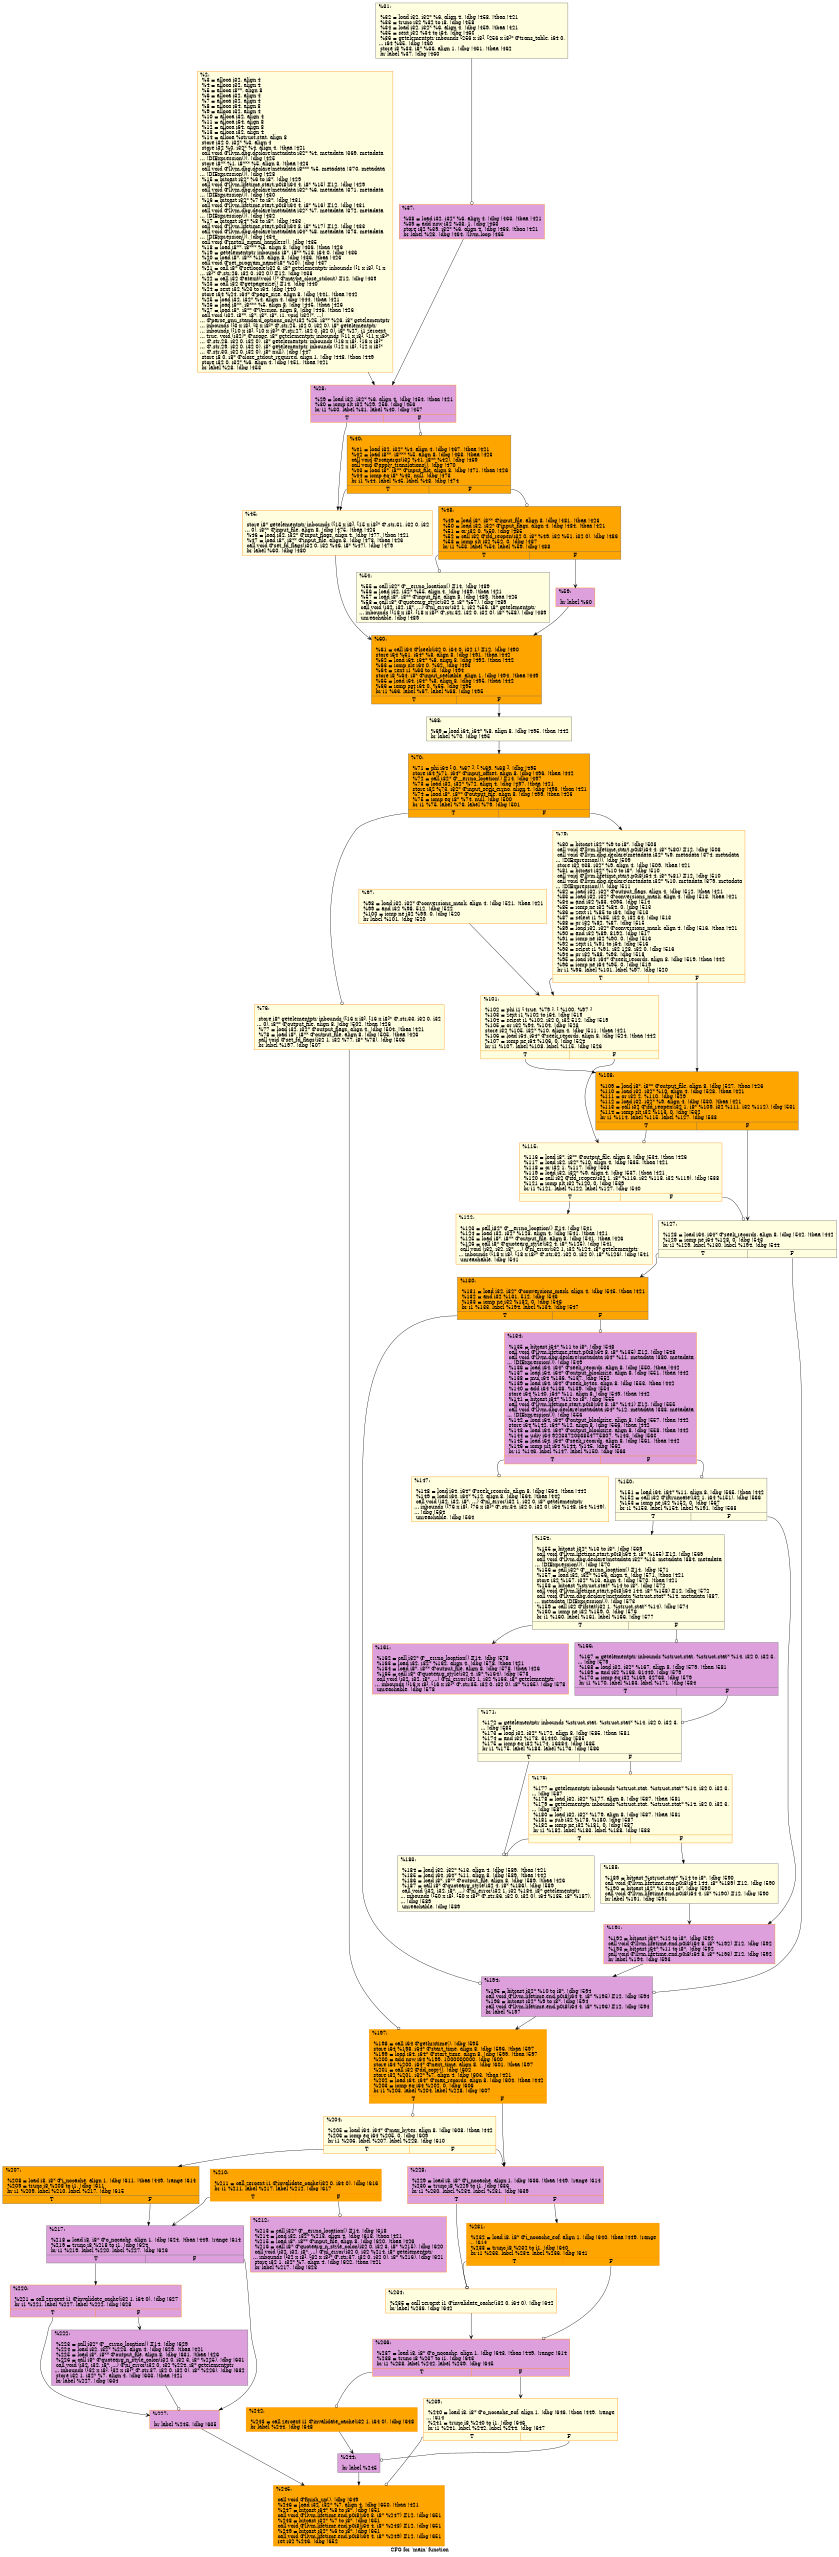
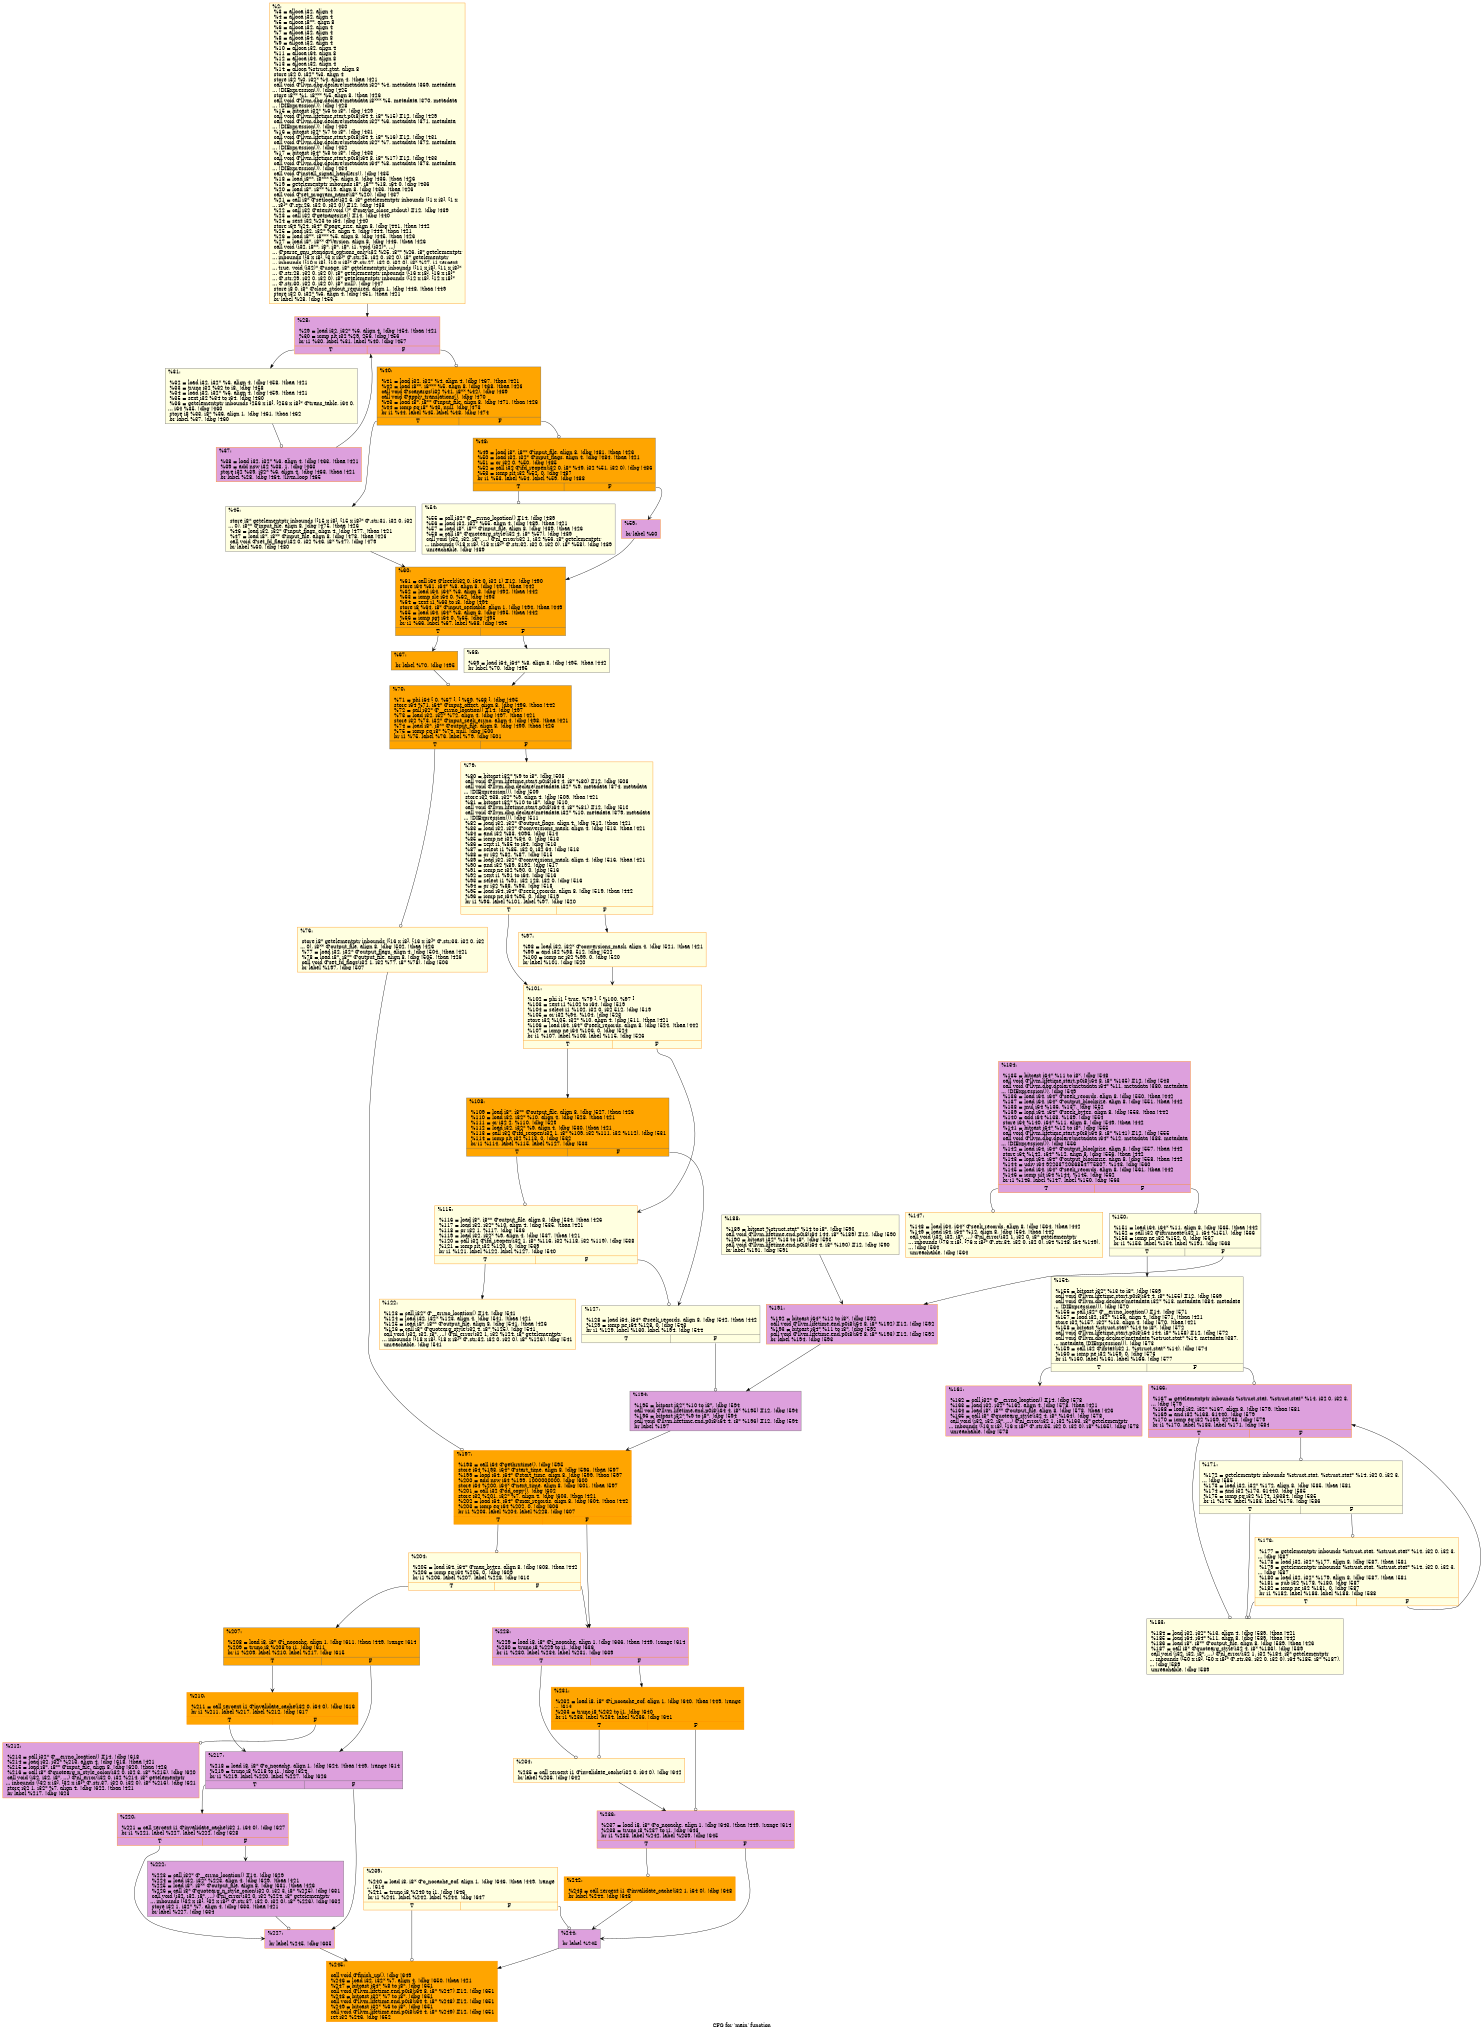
edge "%28:" -> "%45:": now "%28:" -> "%31:"
node "%45:": color darkorange -> gray40
node "%67:": added
edge "%79:" -> "%108:": now "%79:" -> "%97:"
node "%130:": removed
edge "%166:" -> "%183:": added
node "%166:": color gray40 -> darkorange
edge "%207:" -> "%210:": added
edge "%176:" -> "%188:": now "%176:" -> "%166:"
edge "%236:" -> "%239:": now "%236:" -> "%244:"
